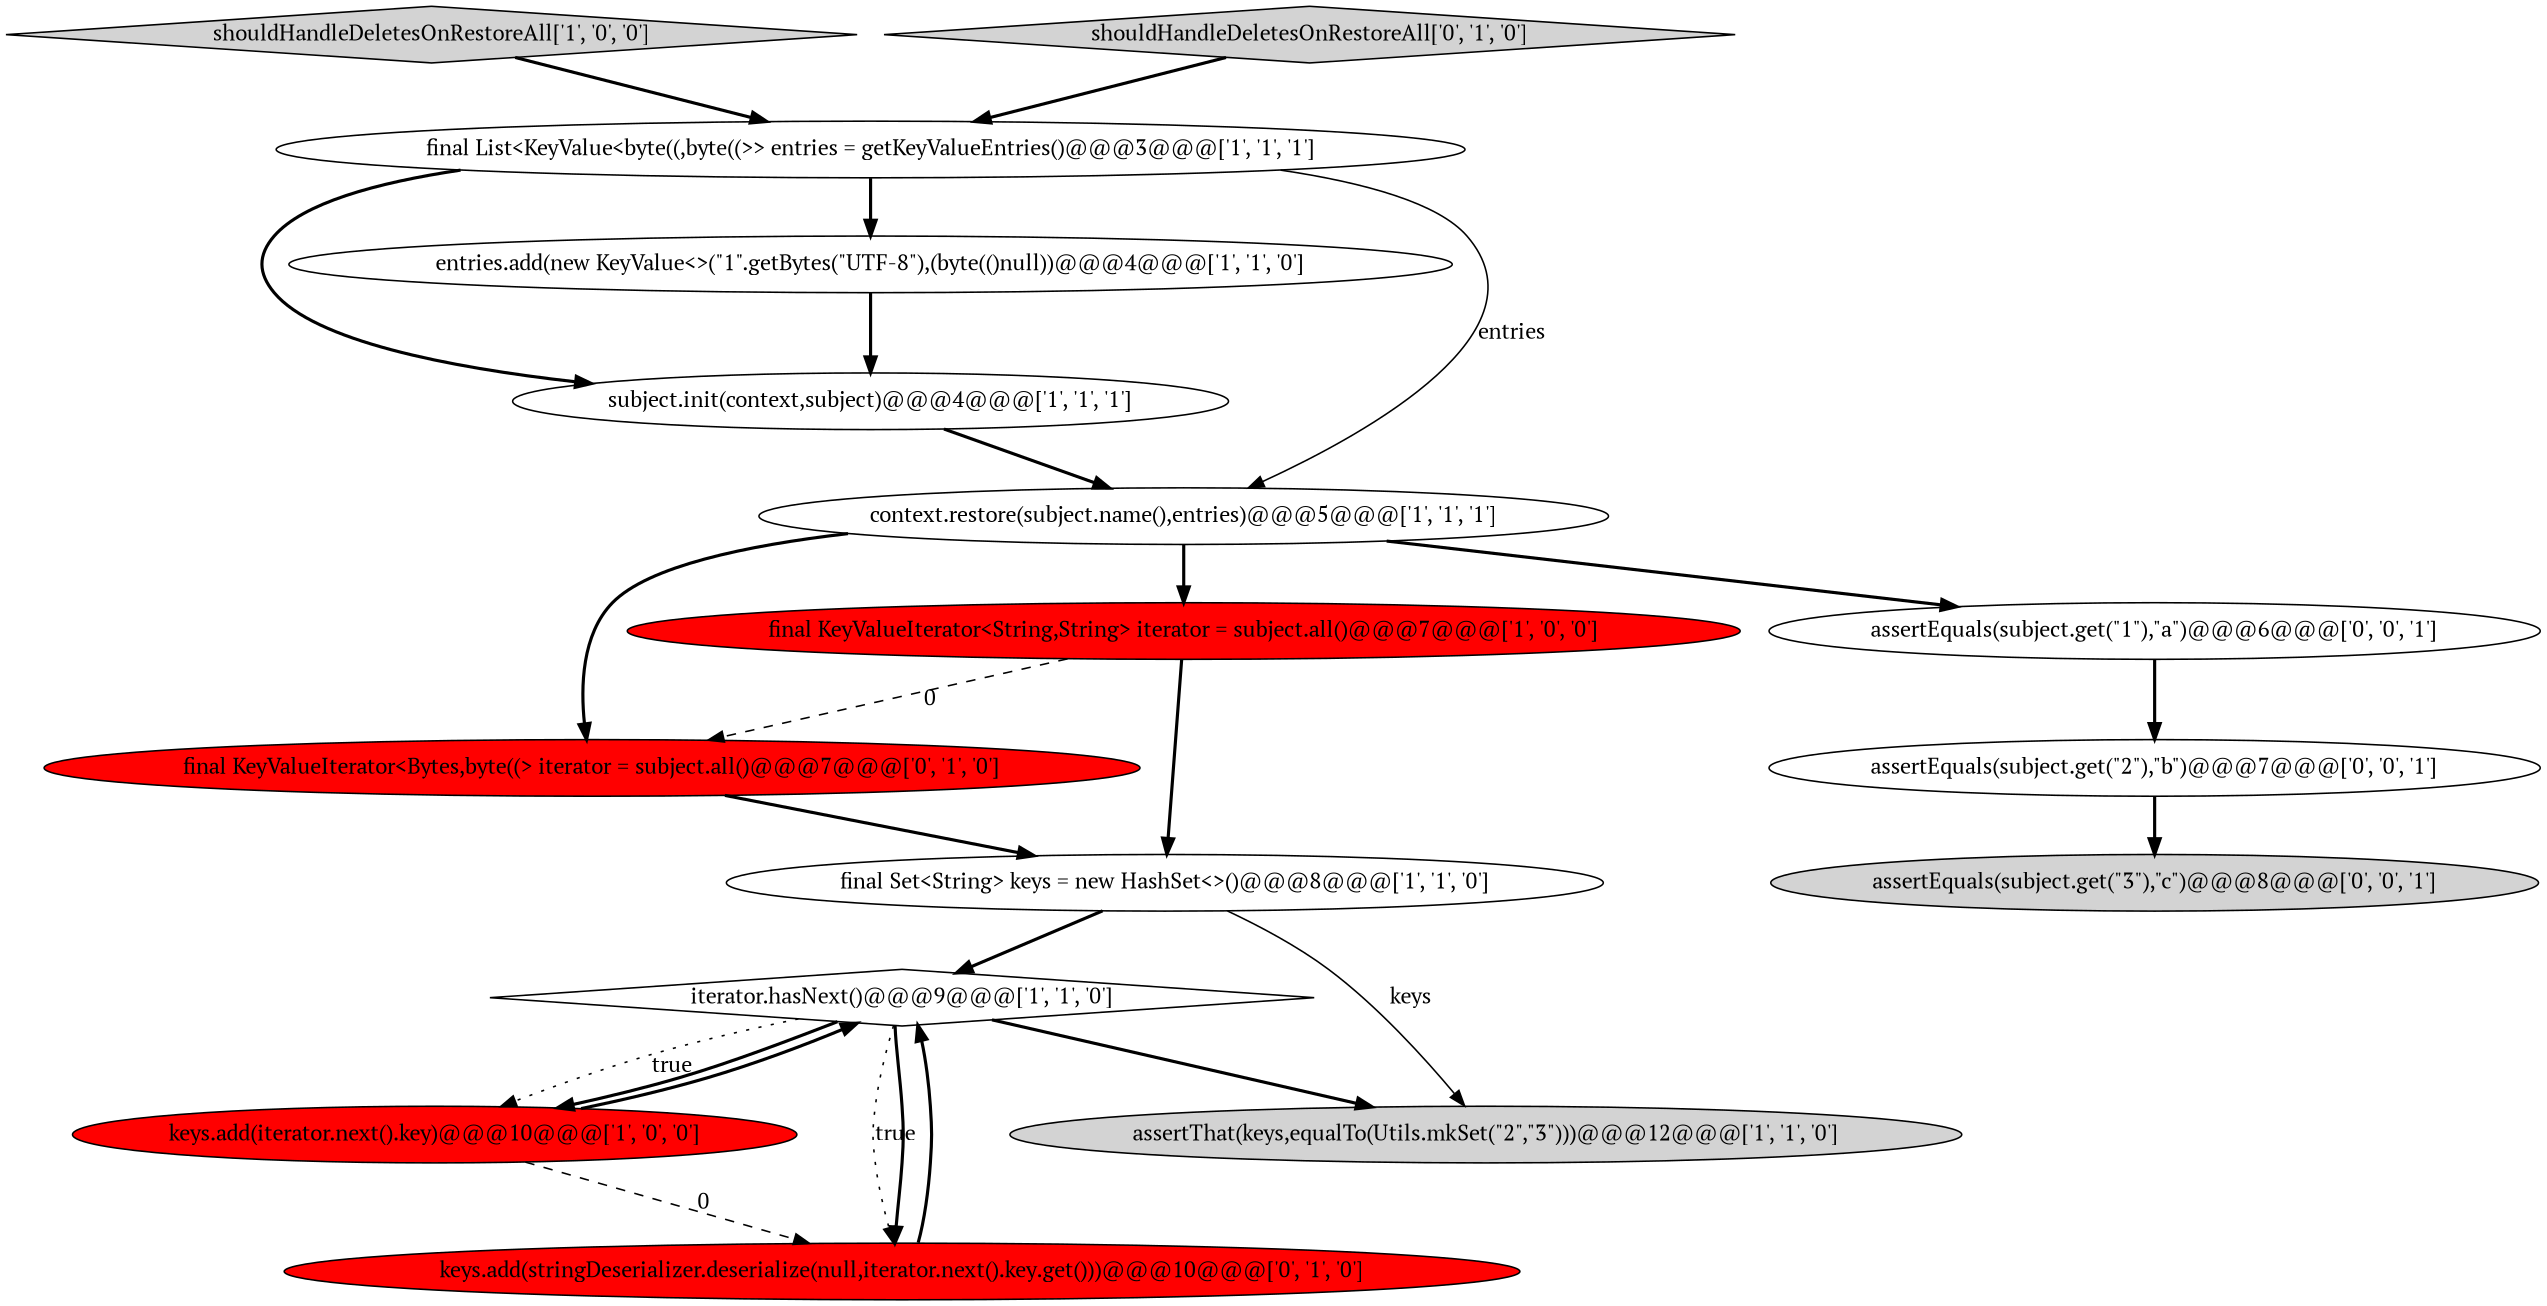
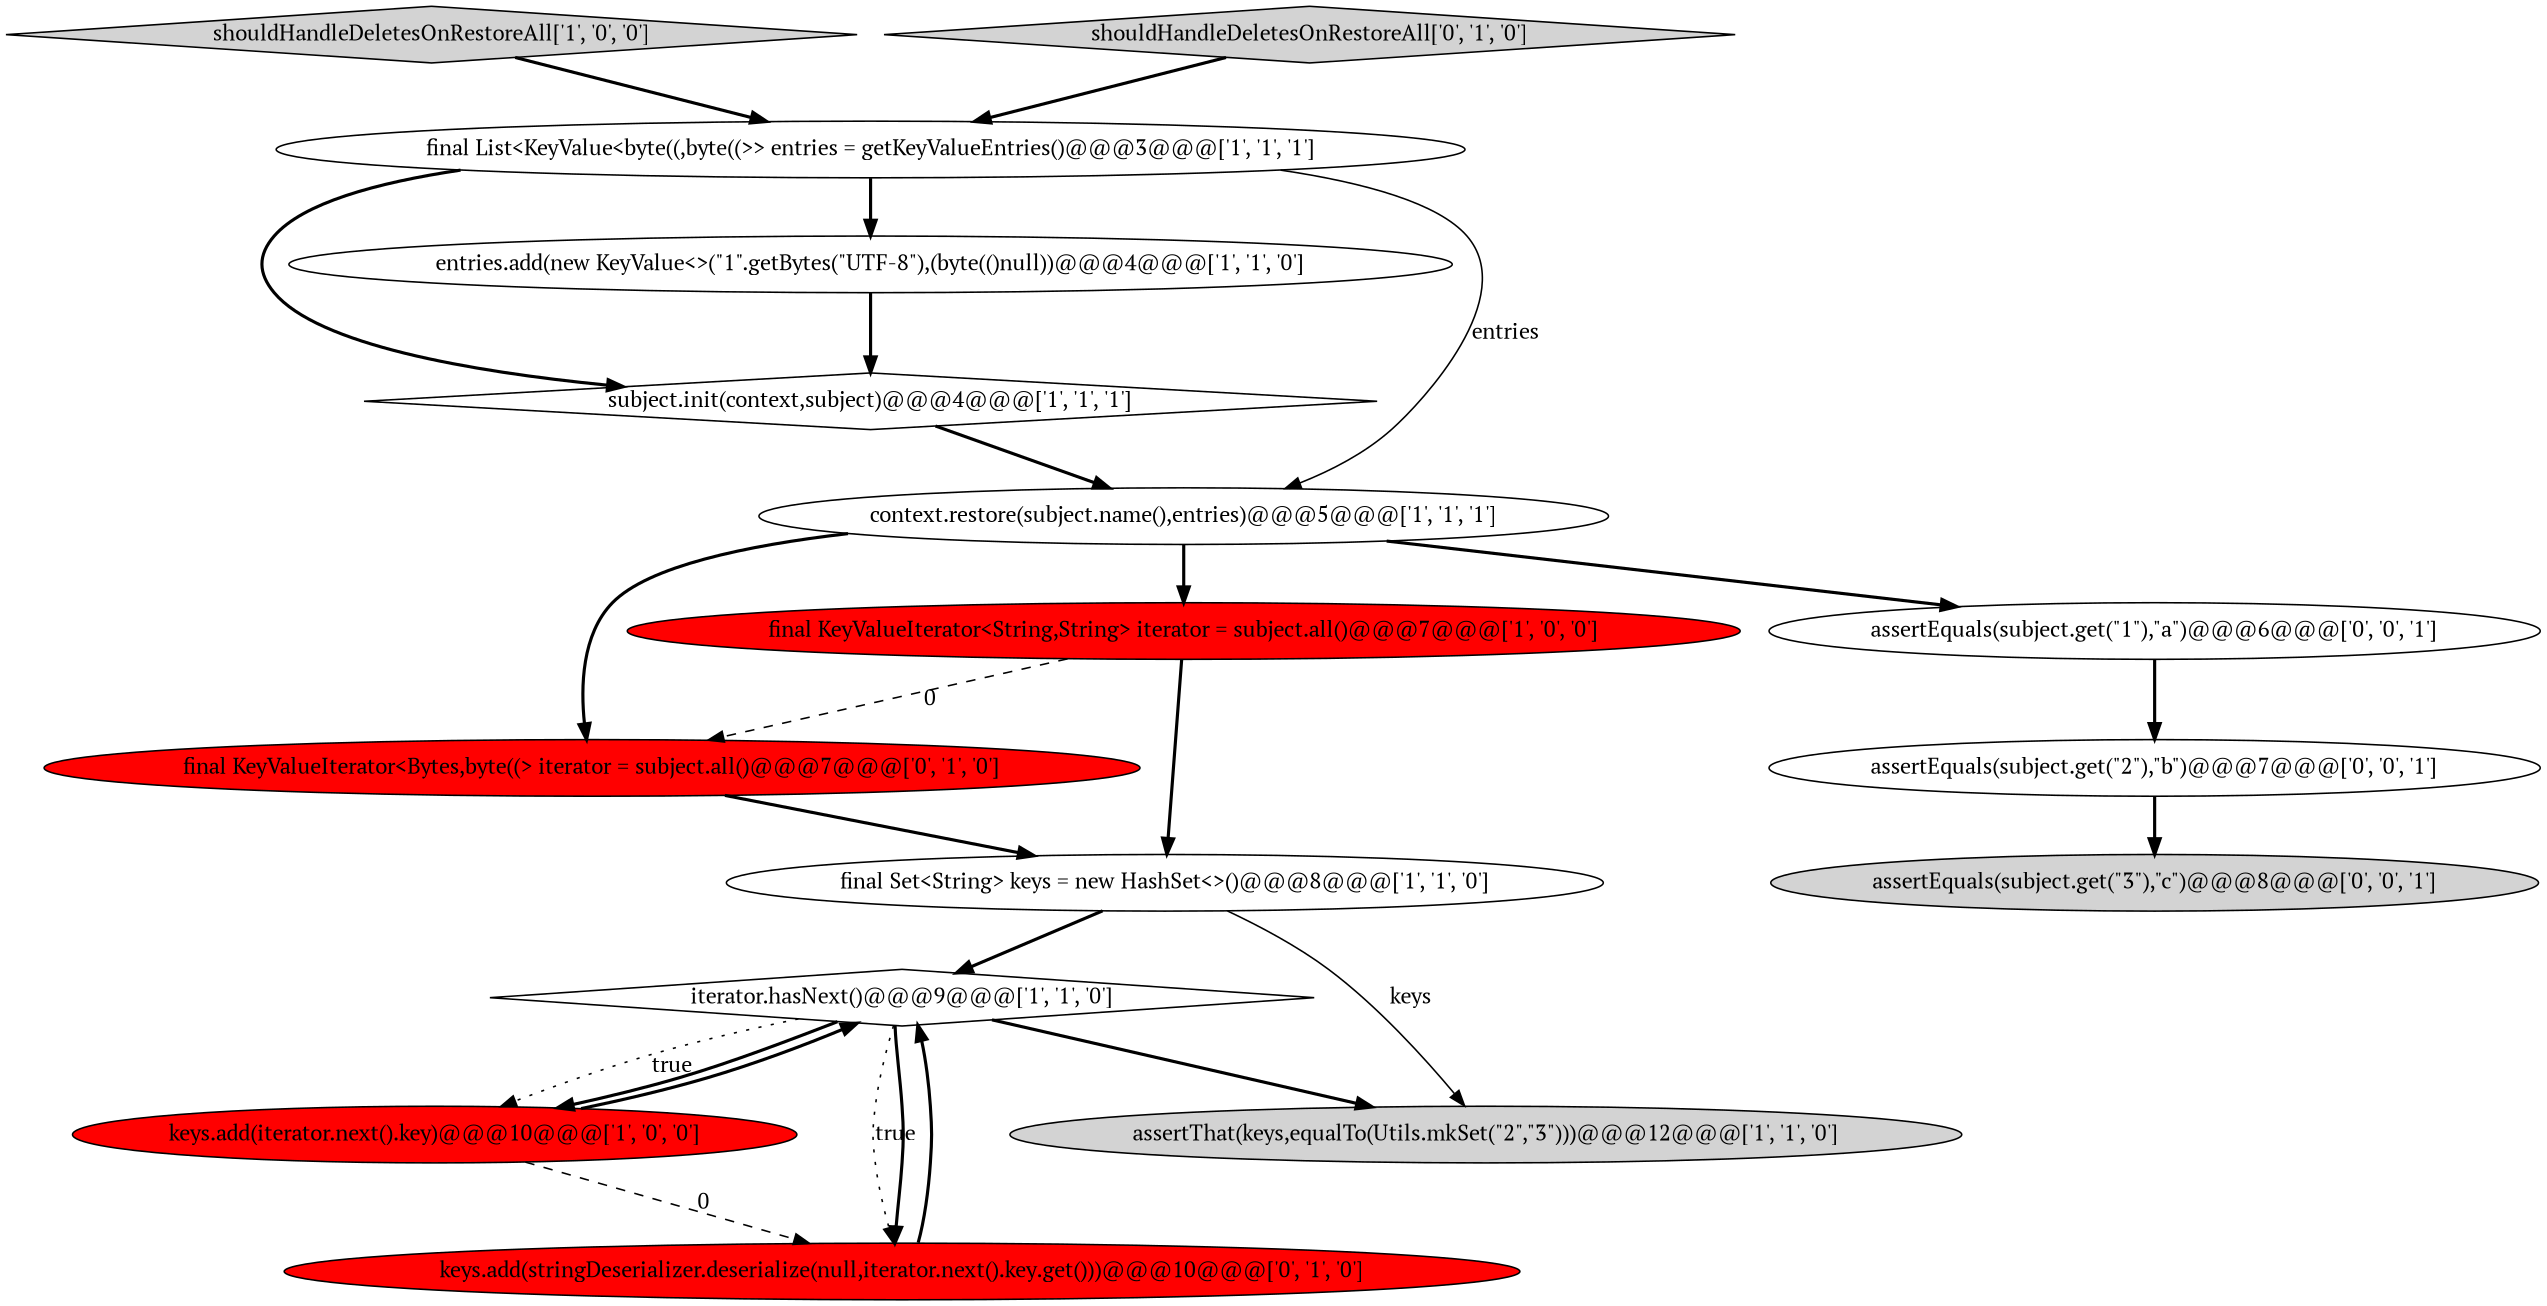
node "subject.init(context,subject)@@@4@@@['1', '1', '1']": shape ellipse -> diamond
